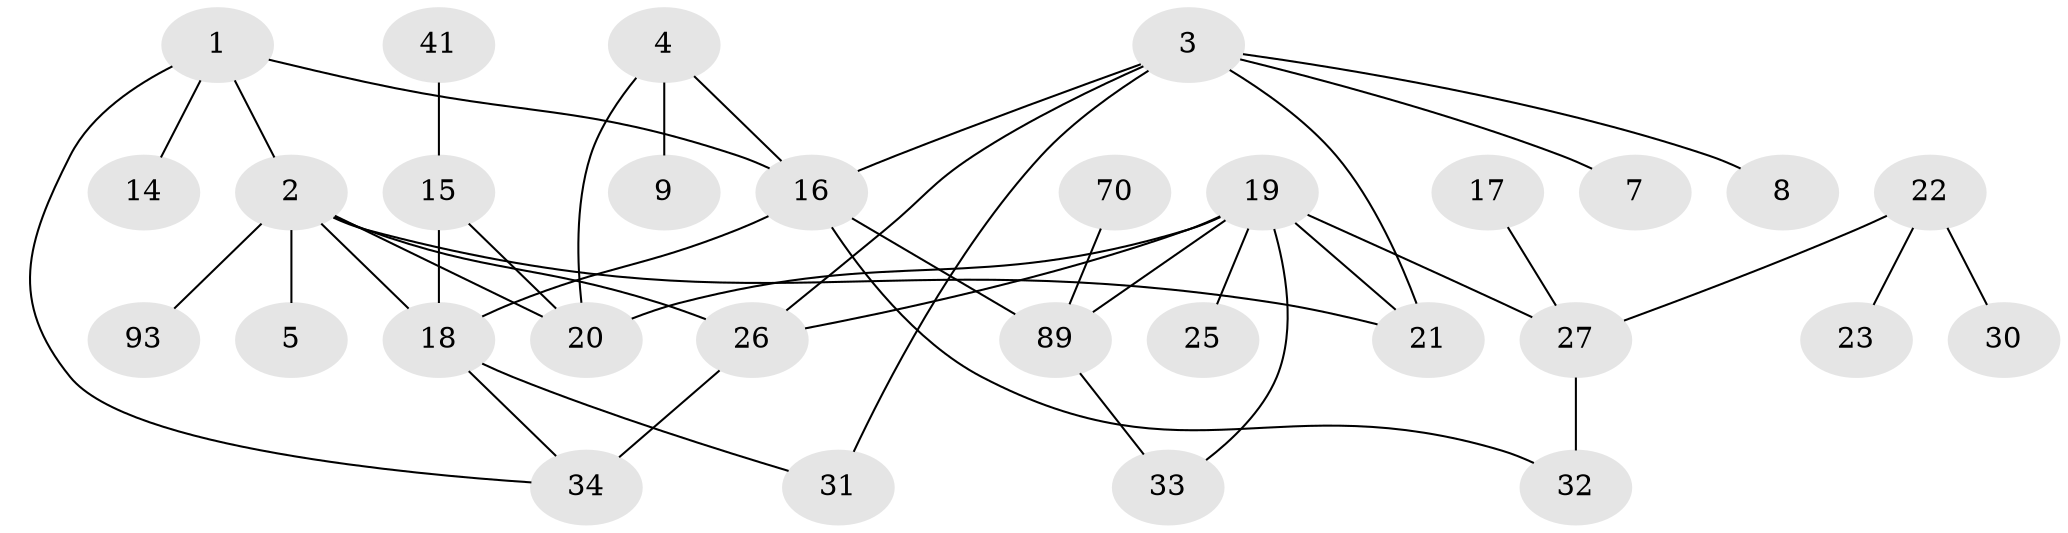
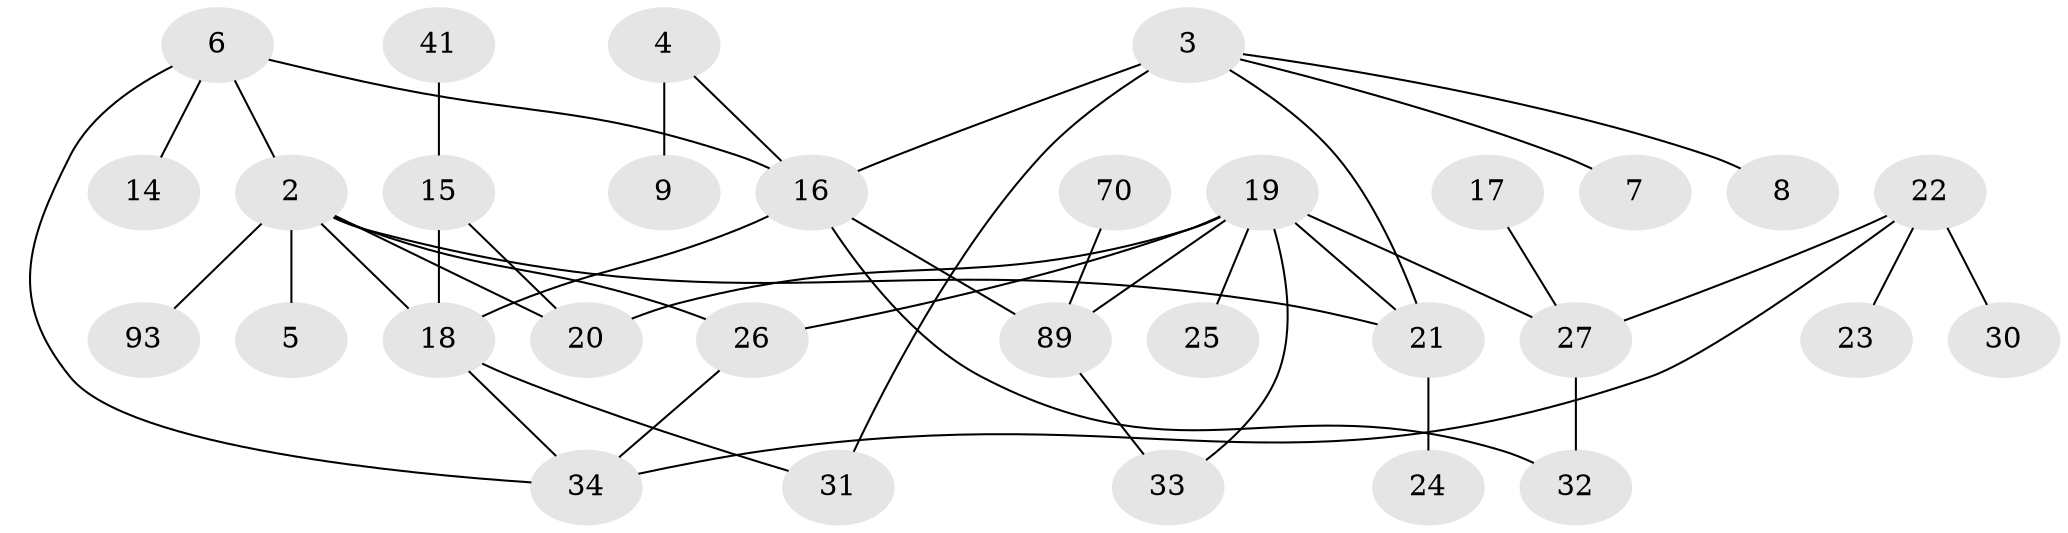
node "1": label "1" -> "6"
edge "3" -- "26": removed
edge "4" -- "20": removed
edge "22" -- "34": added
node "24": added
